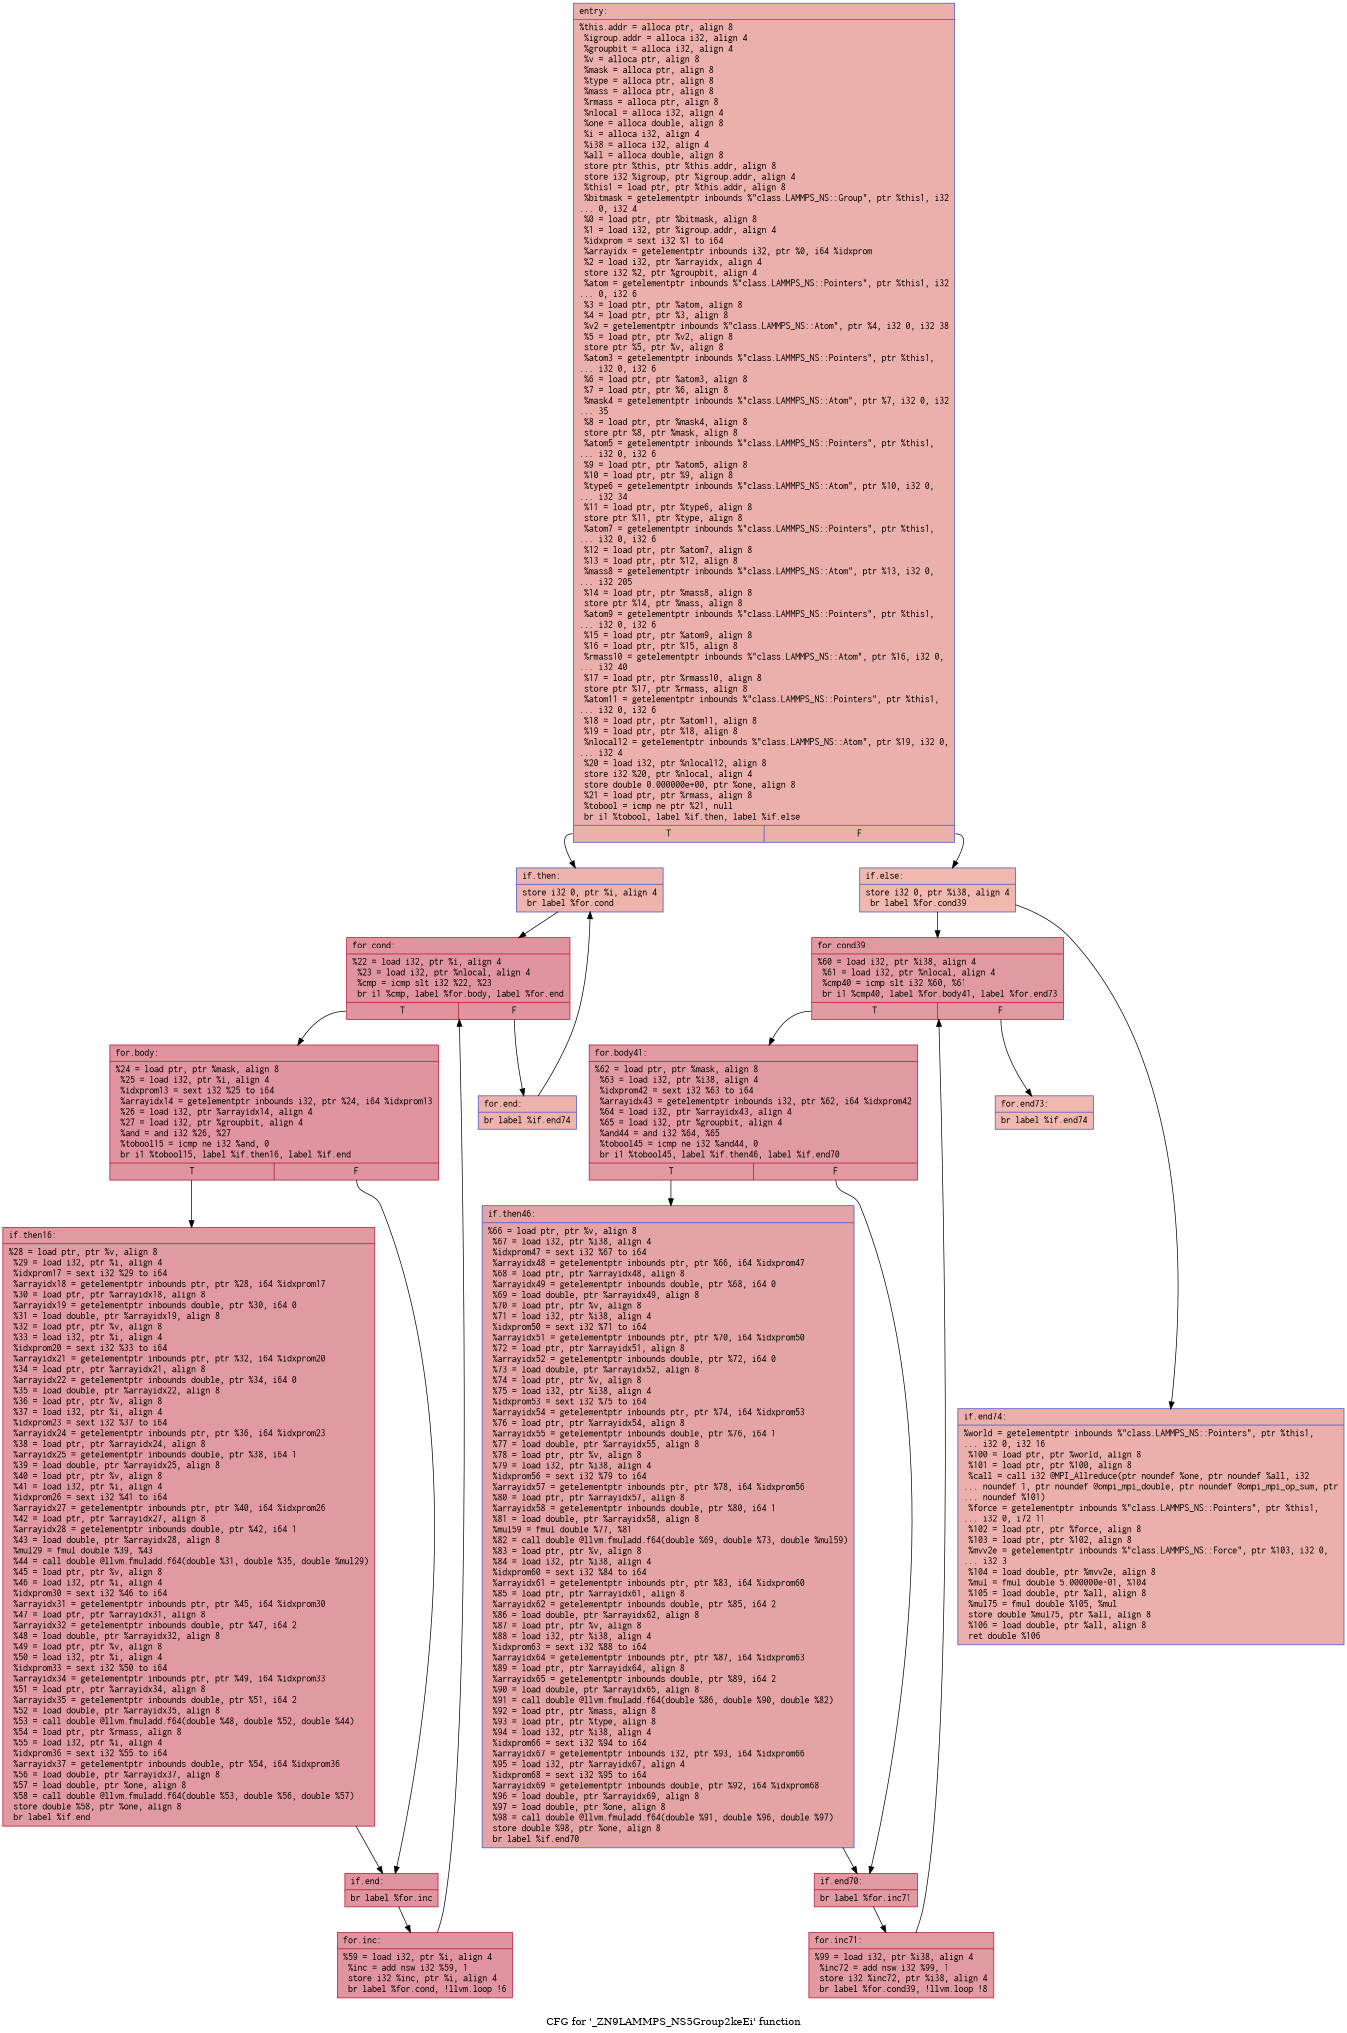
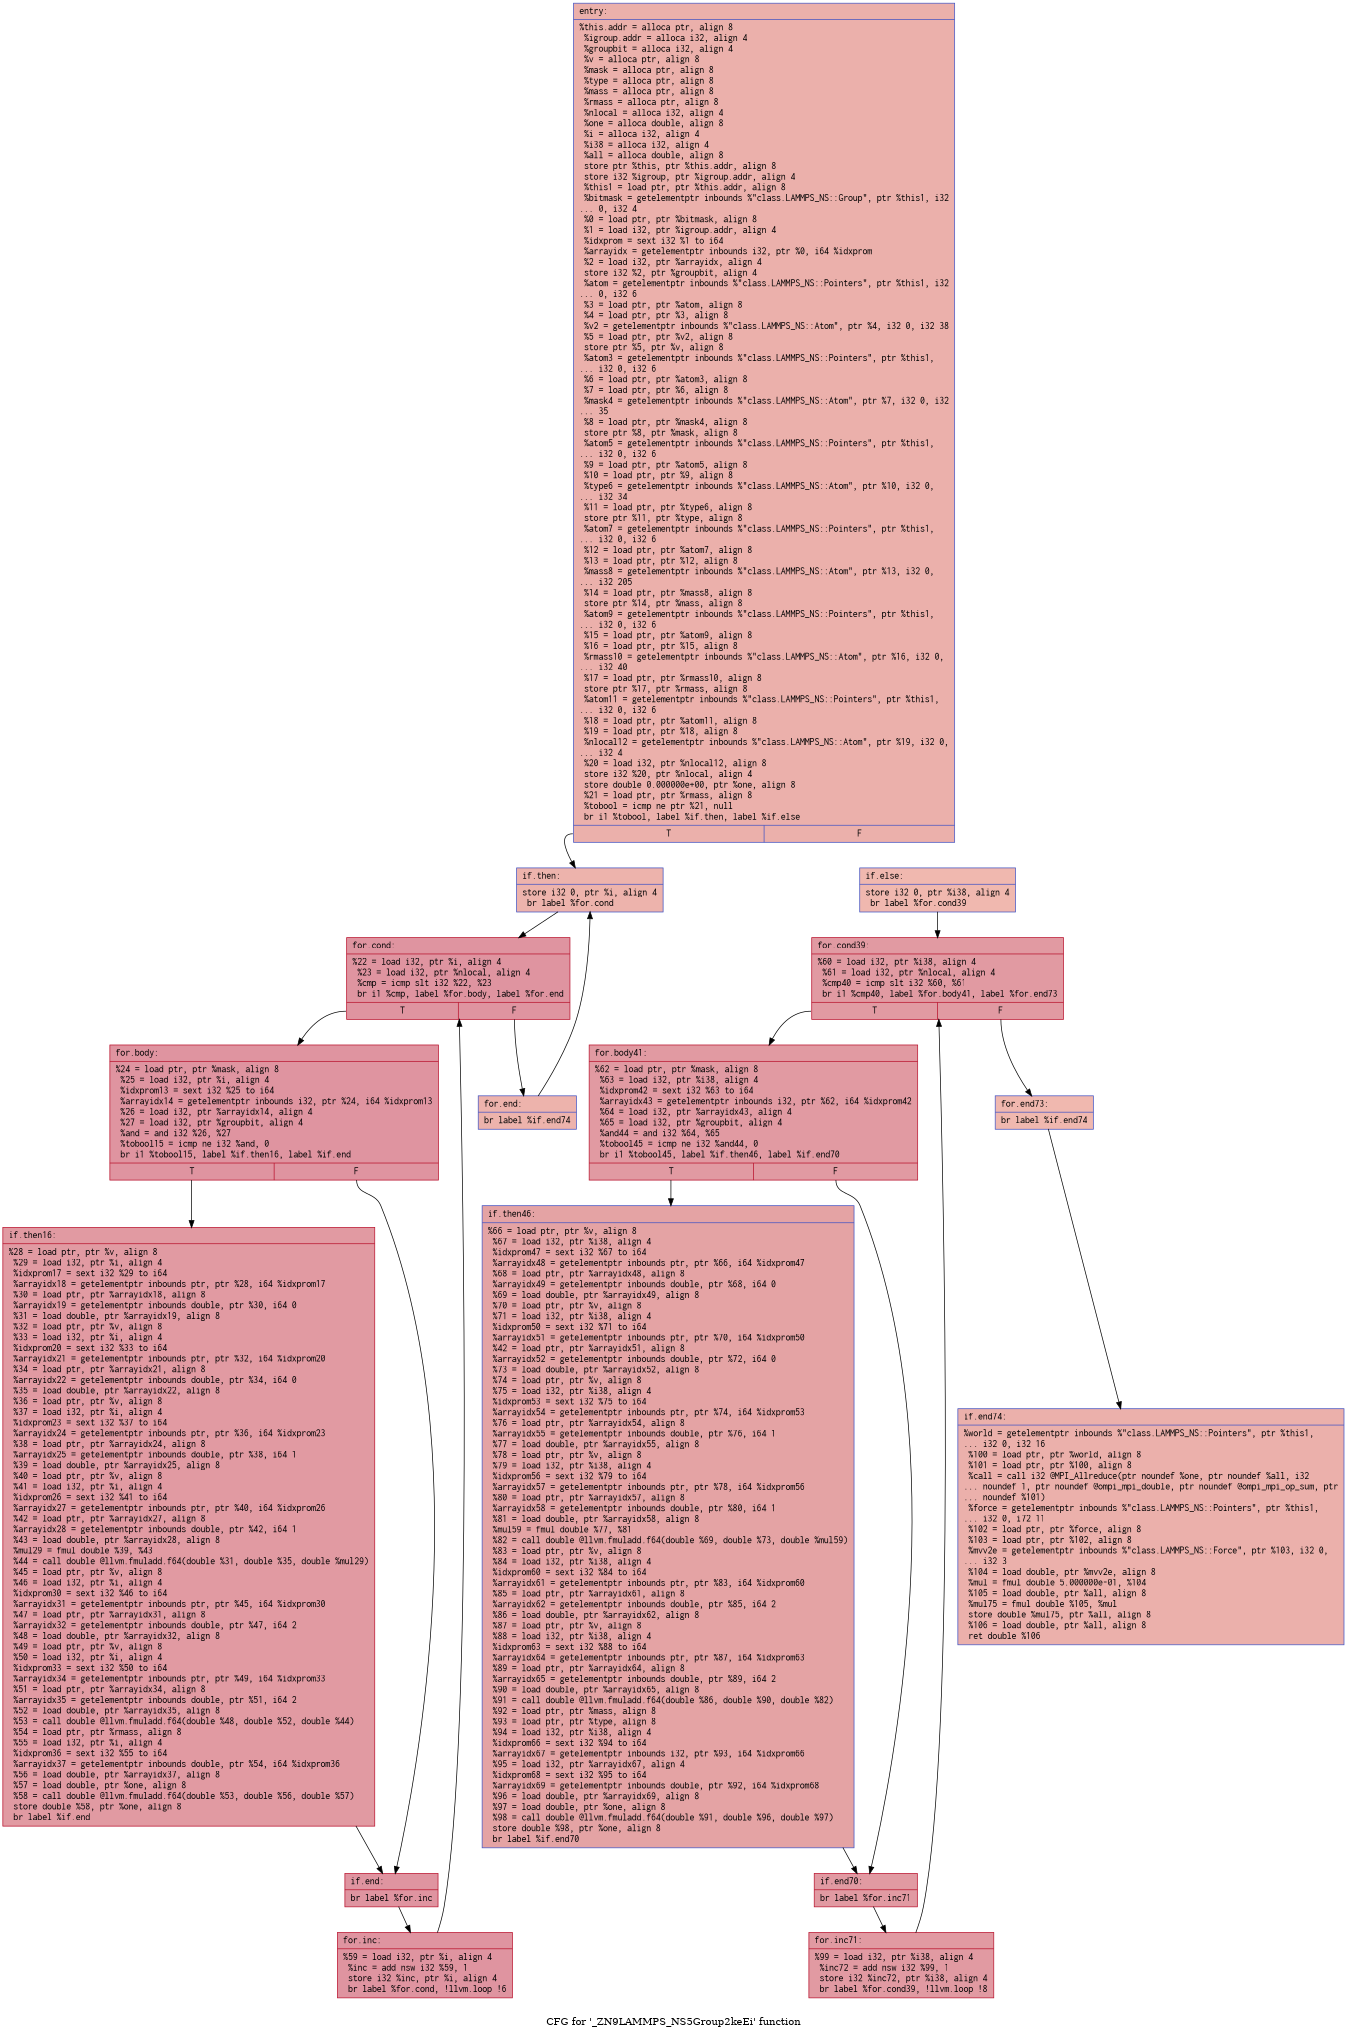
edge "entry:" -> "if.else:": removed
edge "if.else:" -> "if.end74:": now "for.end73:" -> "if.end74:"
node "if.then46:": text "%72 = load ptr, ptr %arrayidx51, align 8" -> "%42 = load ptr, ptr %arrayidx51, align 8"
